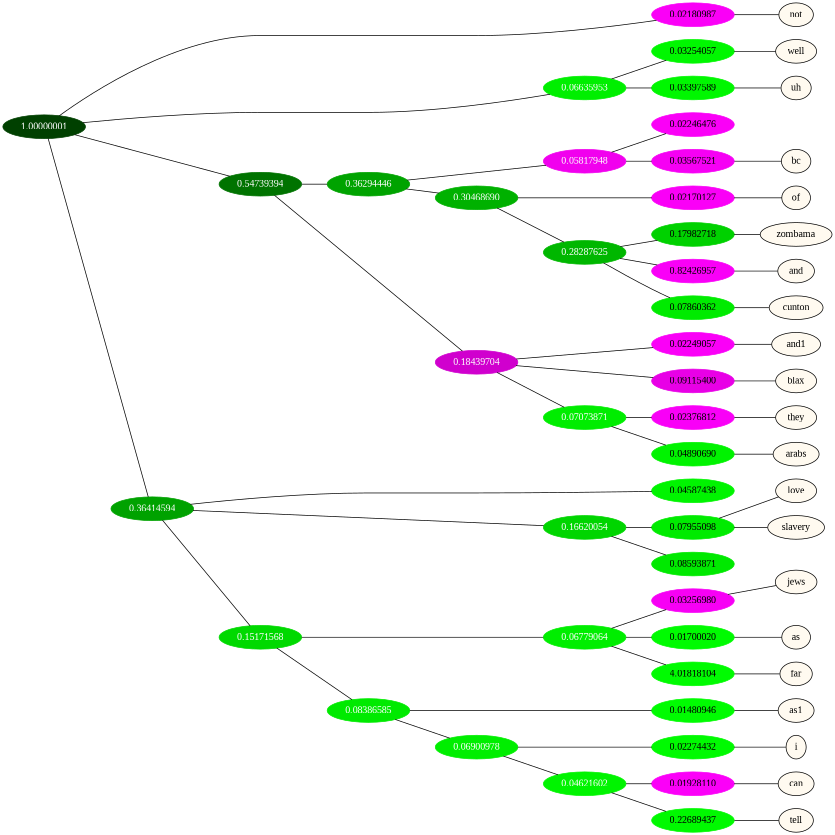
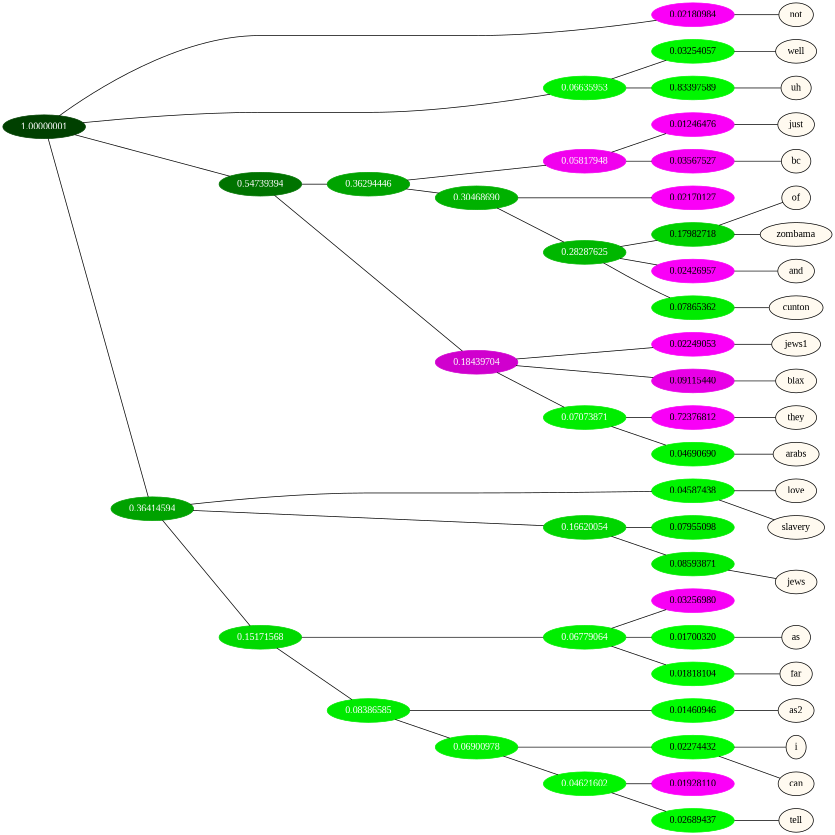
node "0.02180987": label "0.02180987" -> "0.02180984"
node "0.03397589": label "0.03397589" -> "0.83397589"
node "0.02246476": label "0.02246476" -> "0.01246476"
node "just": added
node "0.03567521": label "0.03567521" -> "0.03567527"
edge "0.02170127" -- "of": now "0.17982718" -- "of"
node "0.82426957": label "0.82426957" -> "0.02426957"
node "0.07860362": label "0.07860362" -> "0.07865362"
node "0.02249057": label "0.02249057" -> "0.02249053"
node "and1": label "and1" -> "jews1"
node "0.09115400": label "0.09115400" -> "0.09115440"
node "0.02376812": label "0.02376812" -> "0.72376812"
node "0.04890690": label "0.04890690" -> "0.04690690"
edge "love" -- "0.07955098": now "love" -- "0.04587438"
edge "0.07955098" -- "slavery": now "0.04587438" -- "slavery"
edge "jews" -- "0.03256980": now "jews" -- "0.08593871"
node "0.01700020": label "0.01700020" -> "0.01700320"
node "4.01818104": label "4.01818104" -> "0.01818104"
node "0.01480946": label "0.01480946" -> "0.01460946"
node "as1": label "as1" -> "as2"
edge "0.01928110" -- "can": now "0.02274432" -- "can"
node "0.22689437": label "0.22689437" -> "0.02689437"
